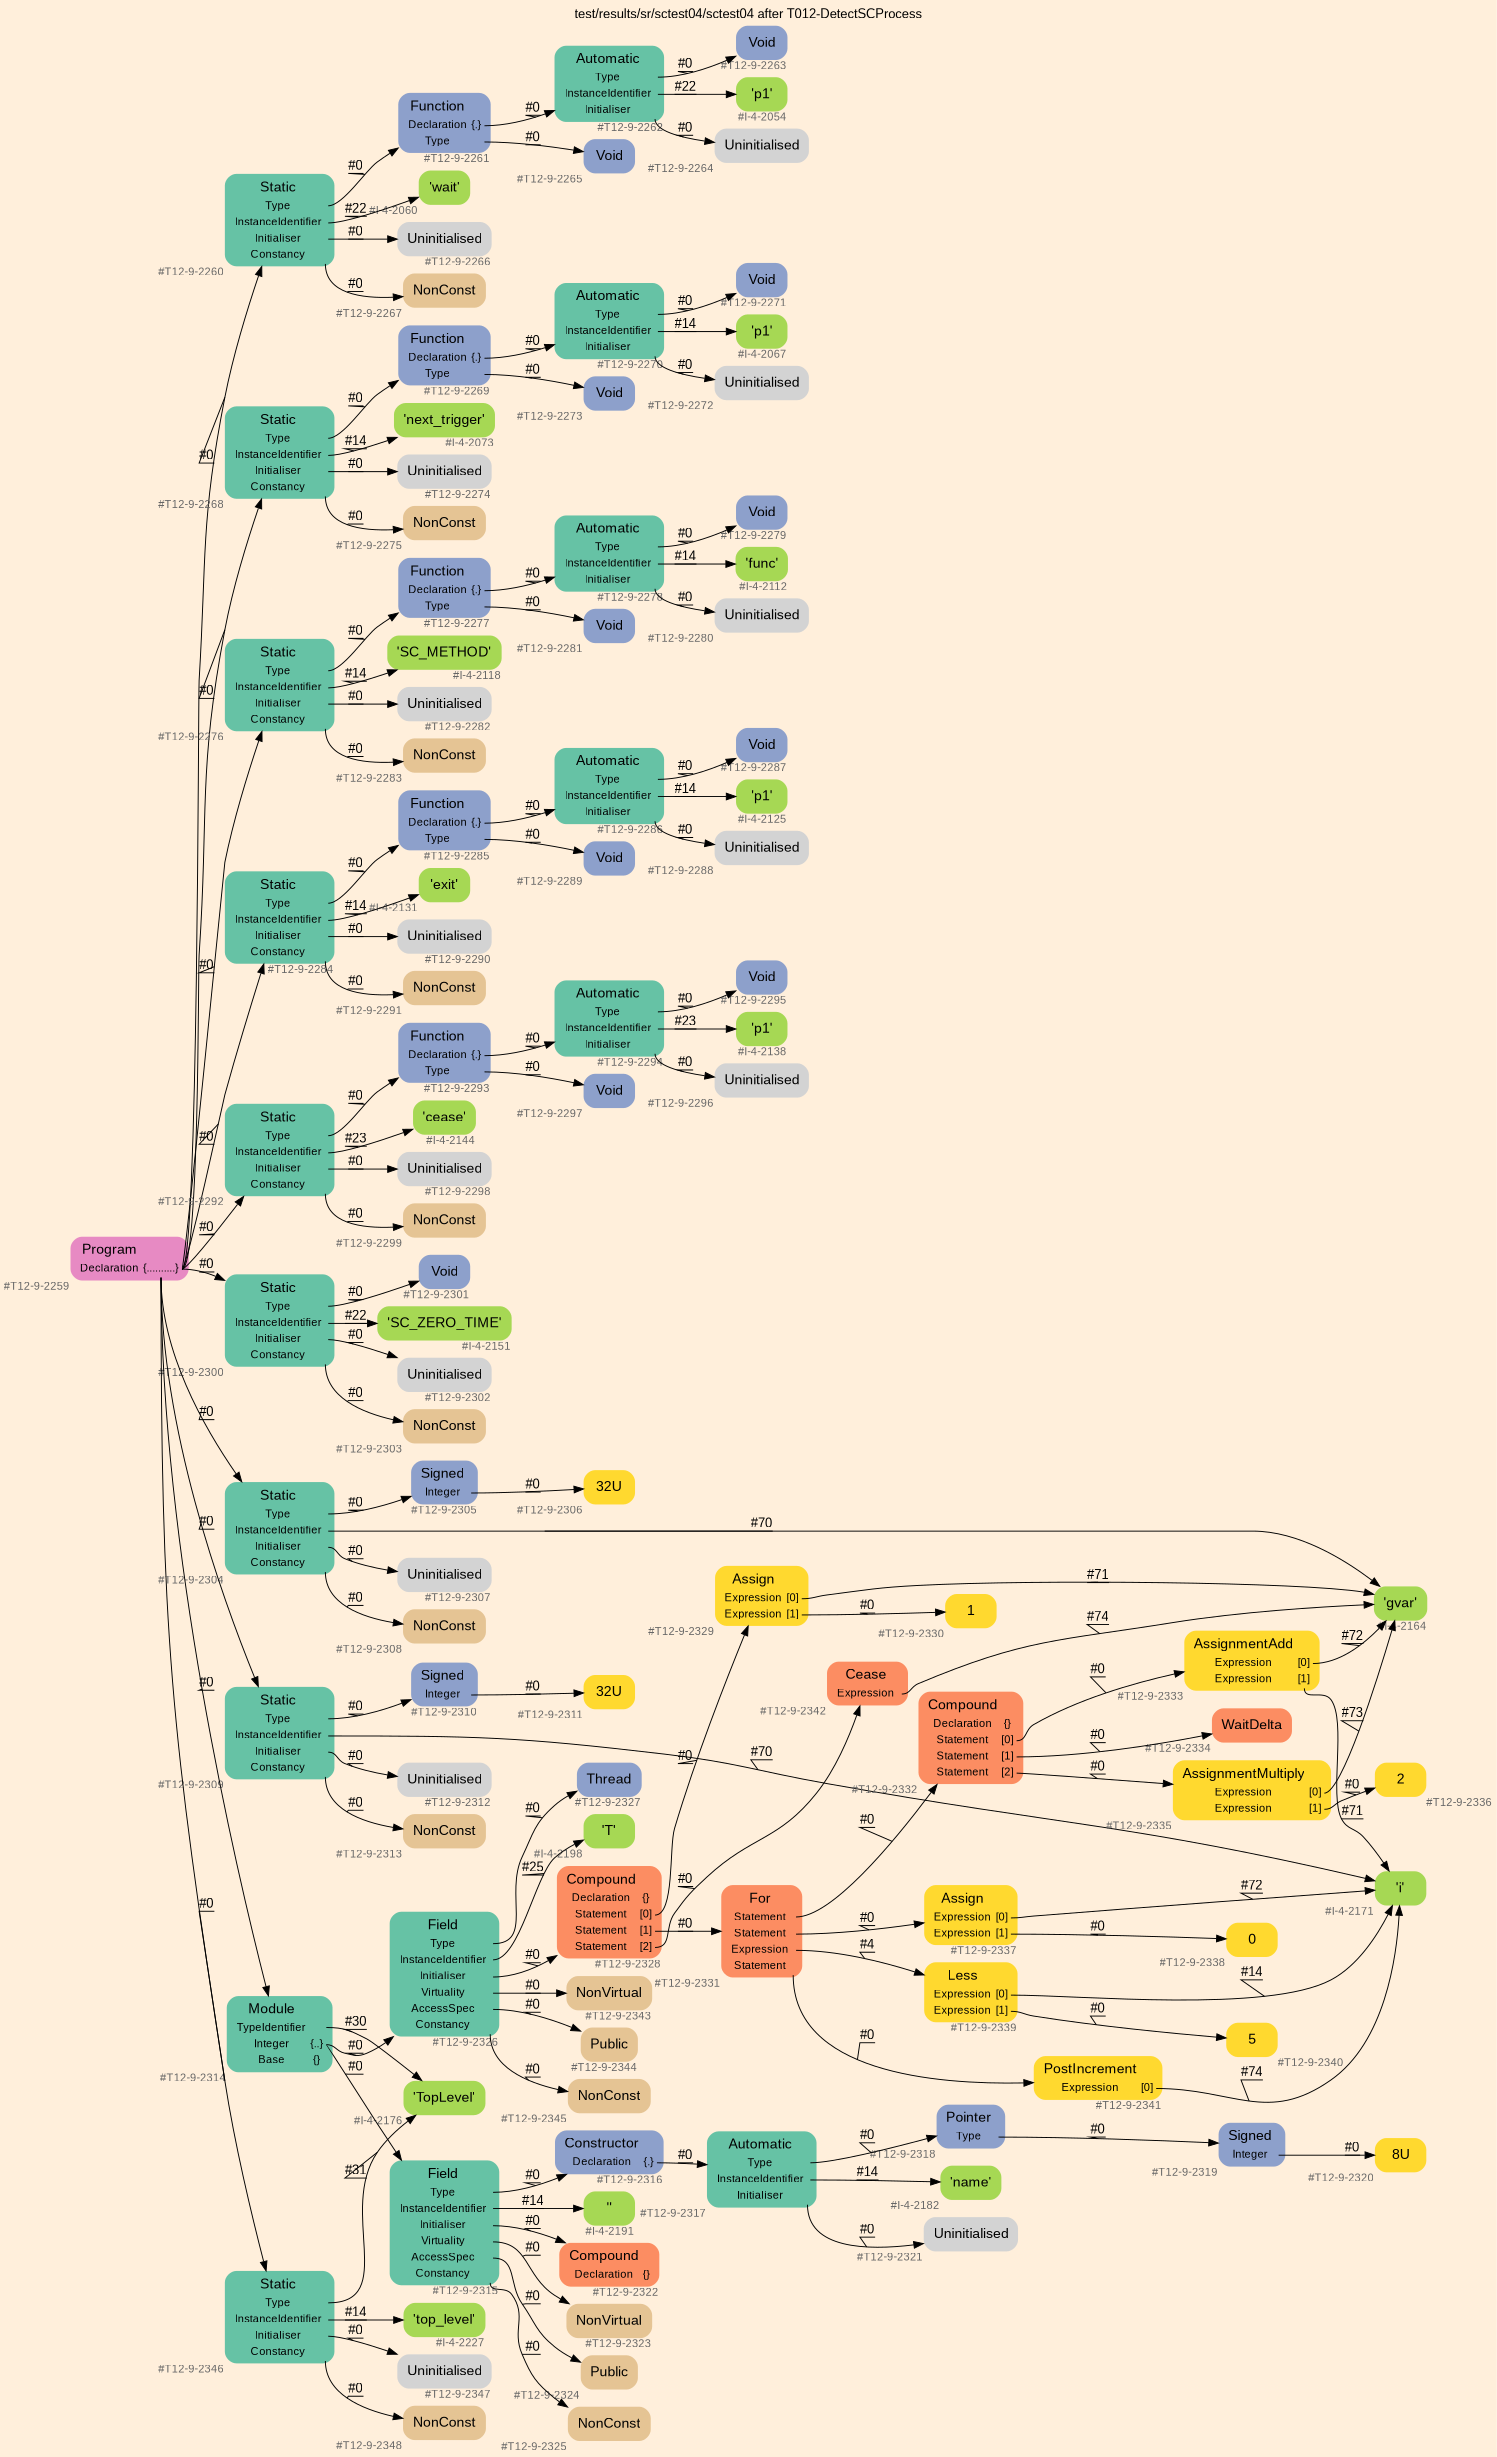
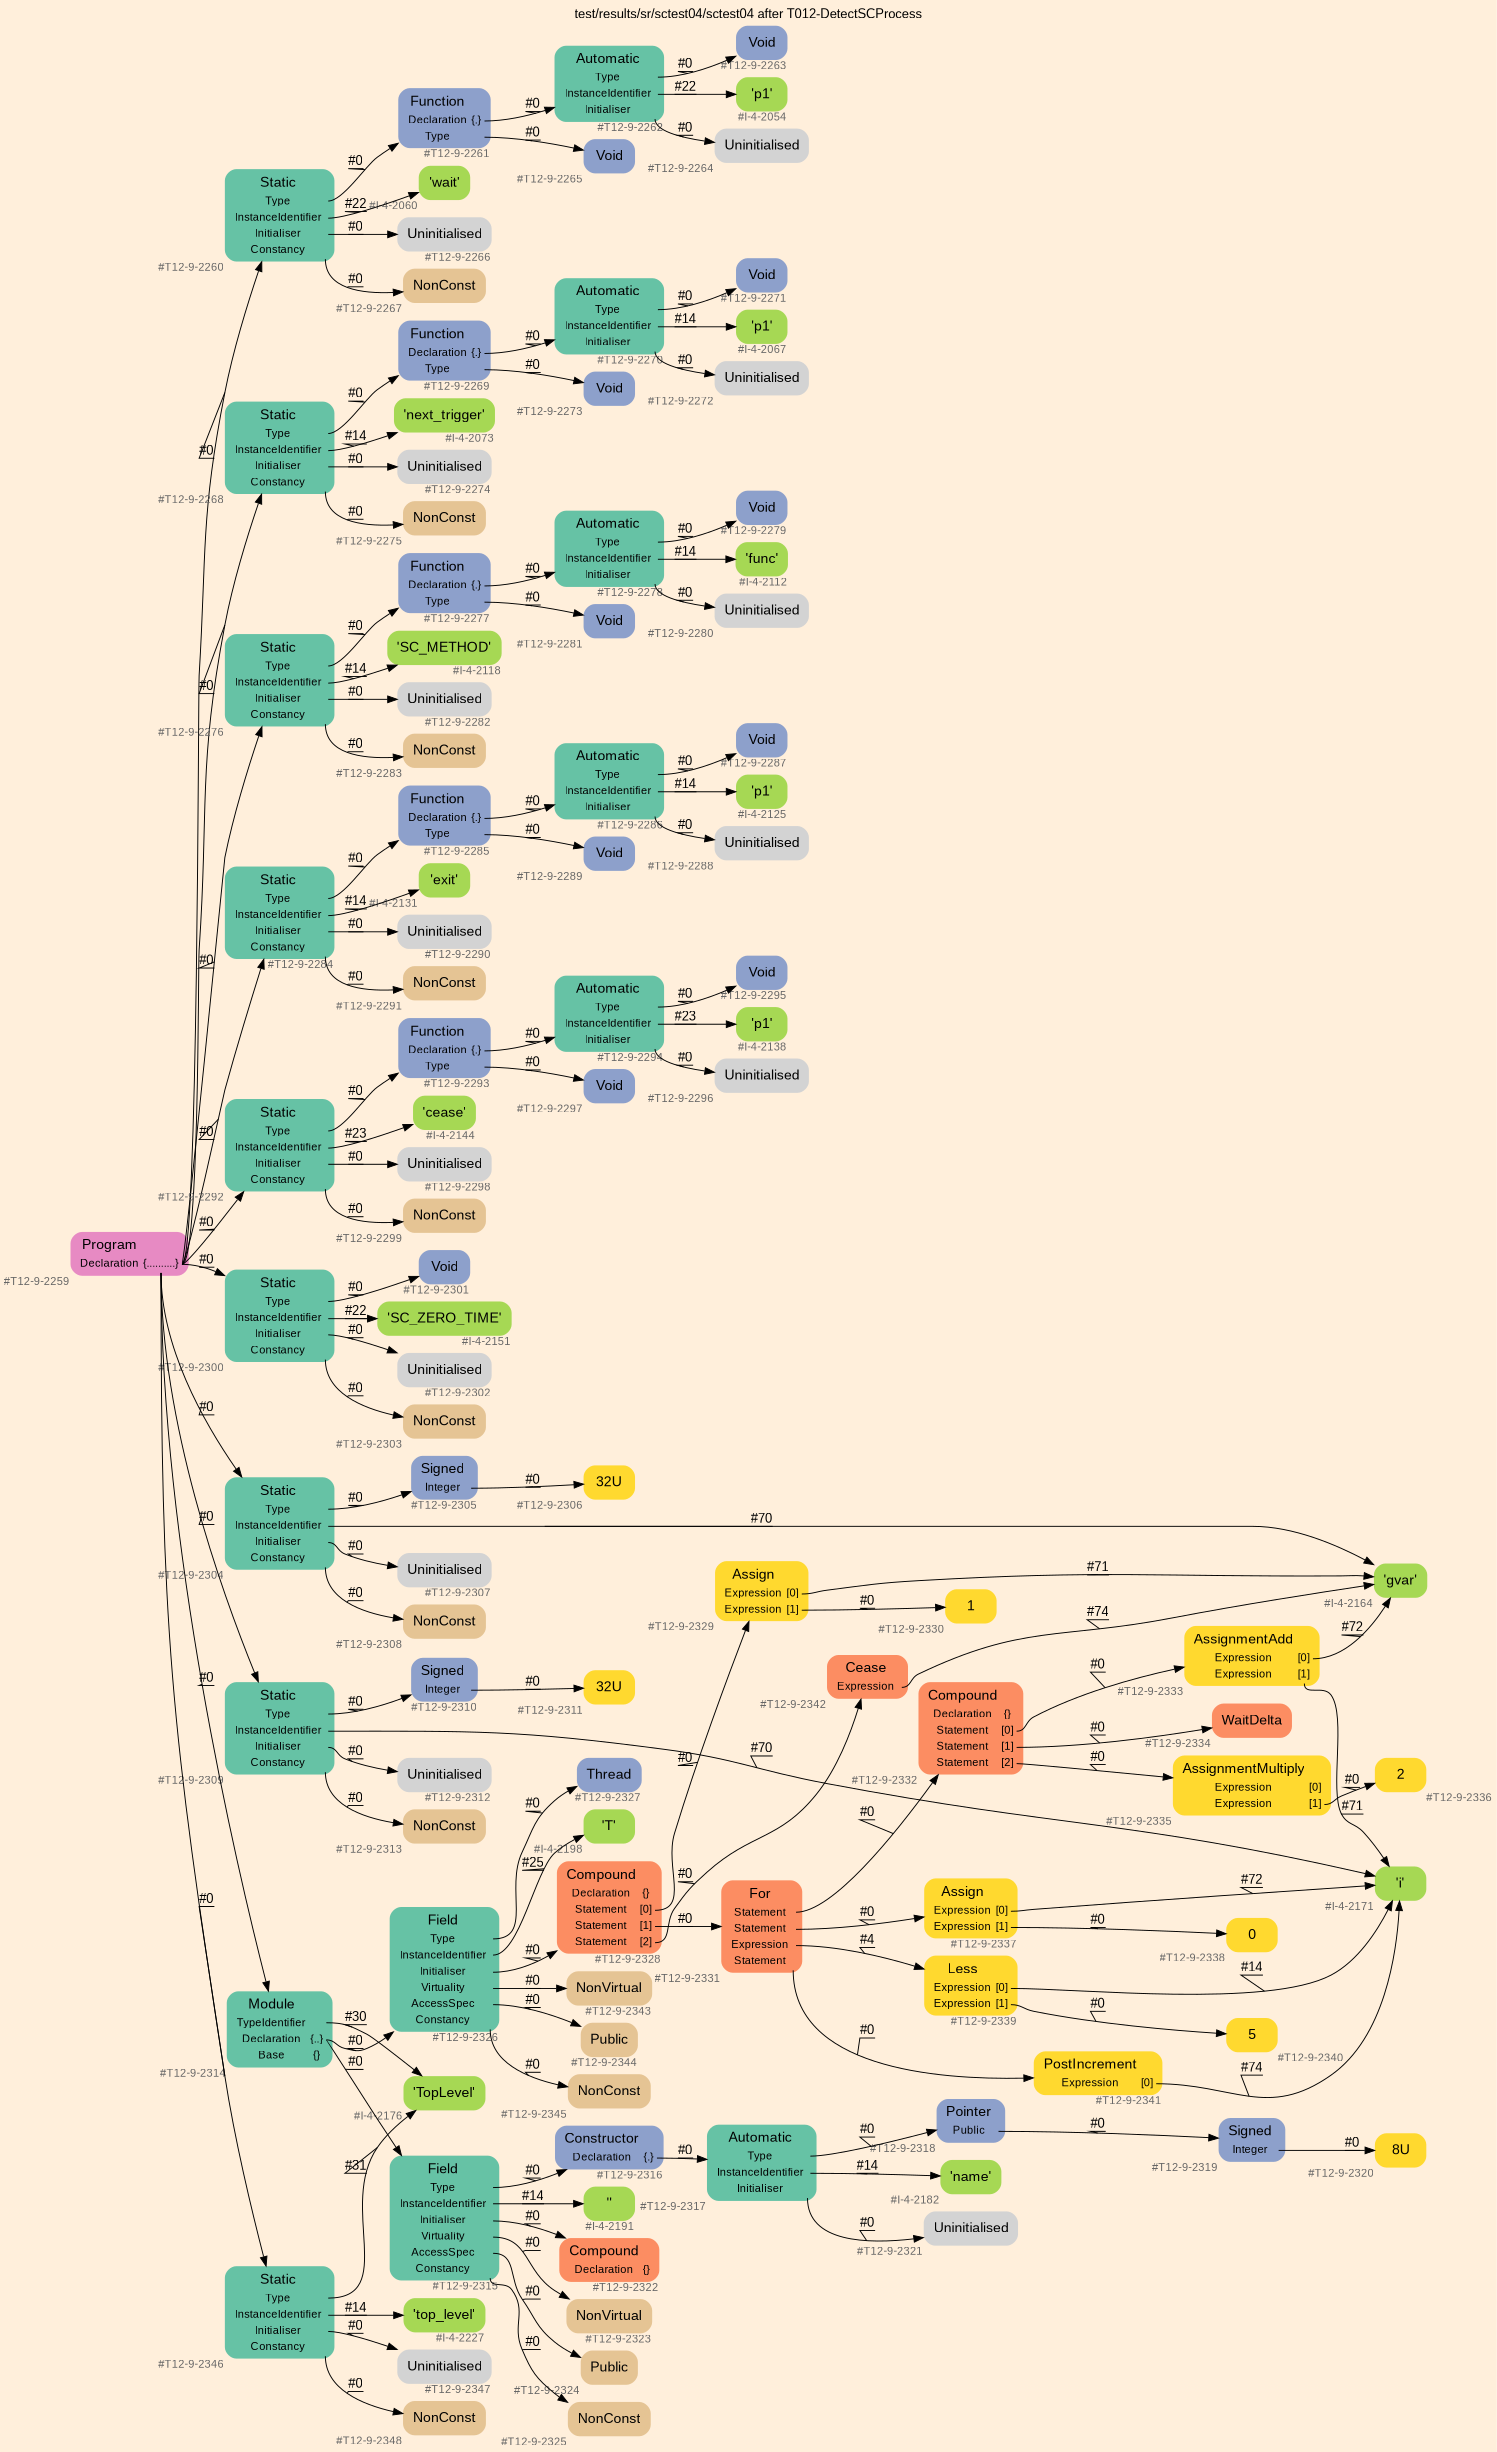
edge "AssignmentMultiply" -> "'gvar'": removed, label "#73"
node "Module": text "Integer" -> "Declaration"
node "Pointer": text "Type" -> "Public"
